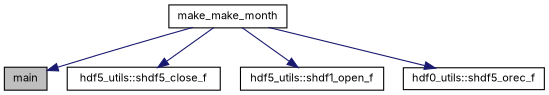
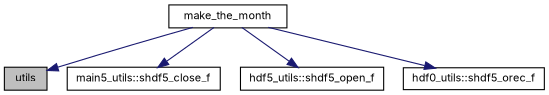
node "make_make_month": label "make_make_month" -> "make_the_month"
node "main": label "main" -> "utils"
node "hdf5_utils::shdf5_close_f": label "hdf5_utils::shdf5_close_f" -> "main5_utils::shdf5_close_f"
node "hdf5_utils::shdf1_open_f": label "hdf5_utils::shdf1_open_f" -> "hdf5_utils::shdf5_open_f"
